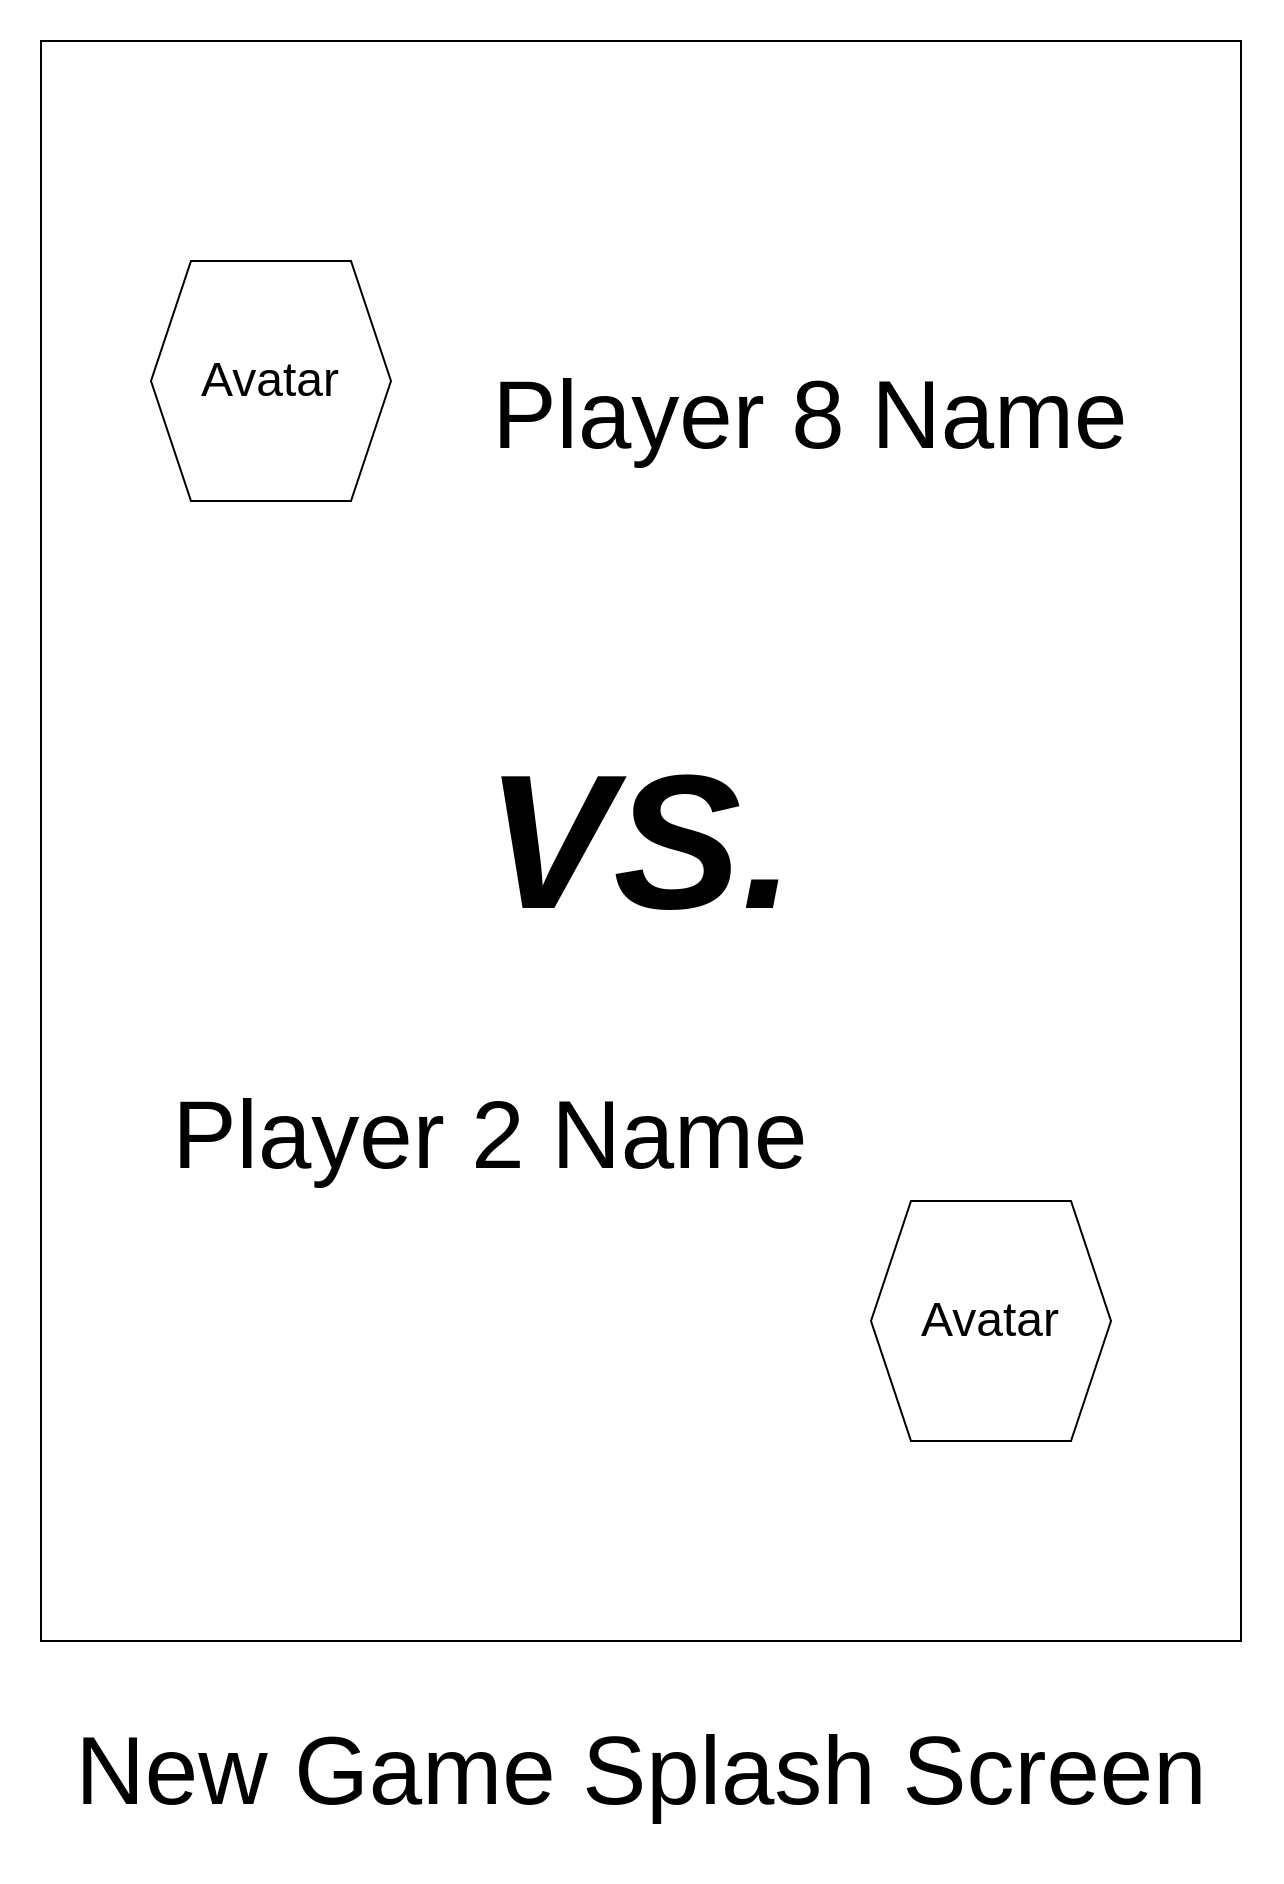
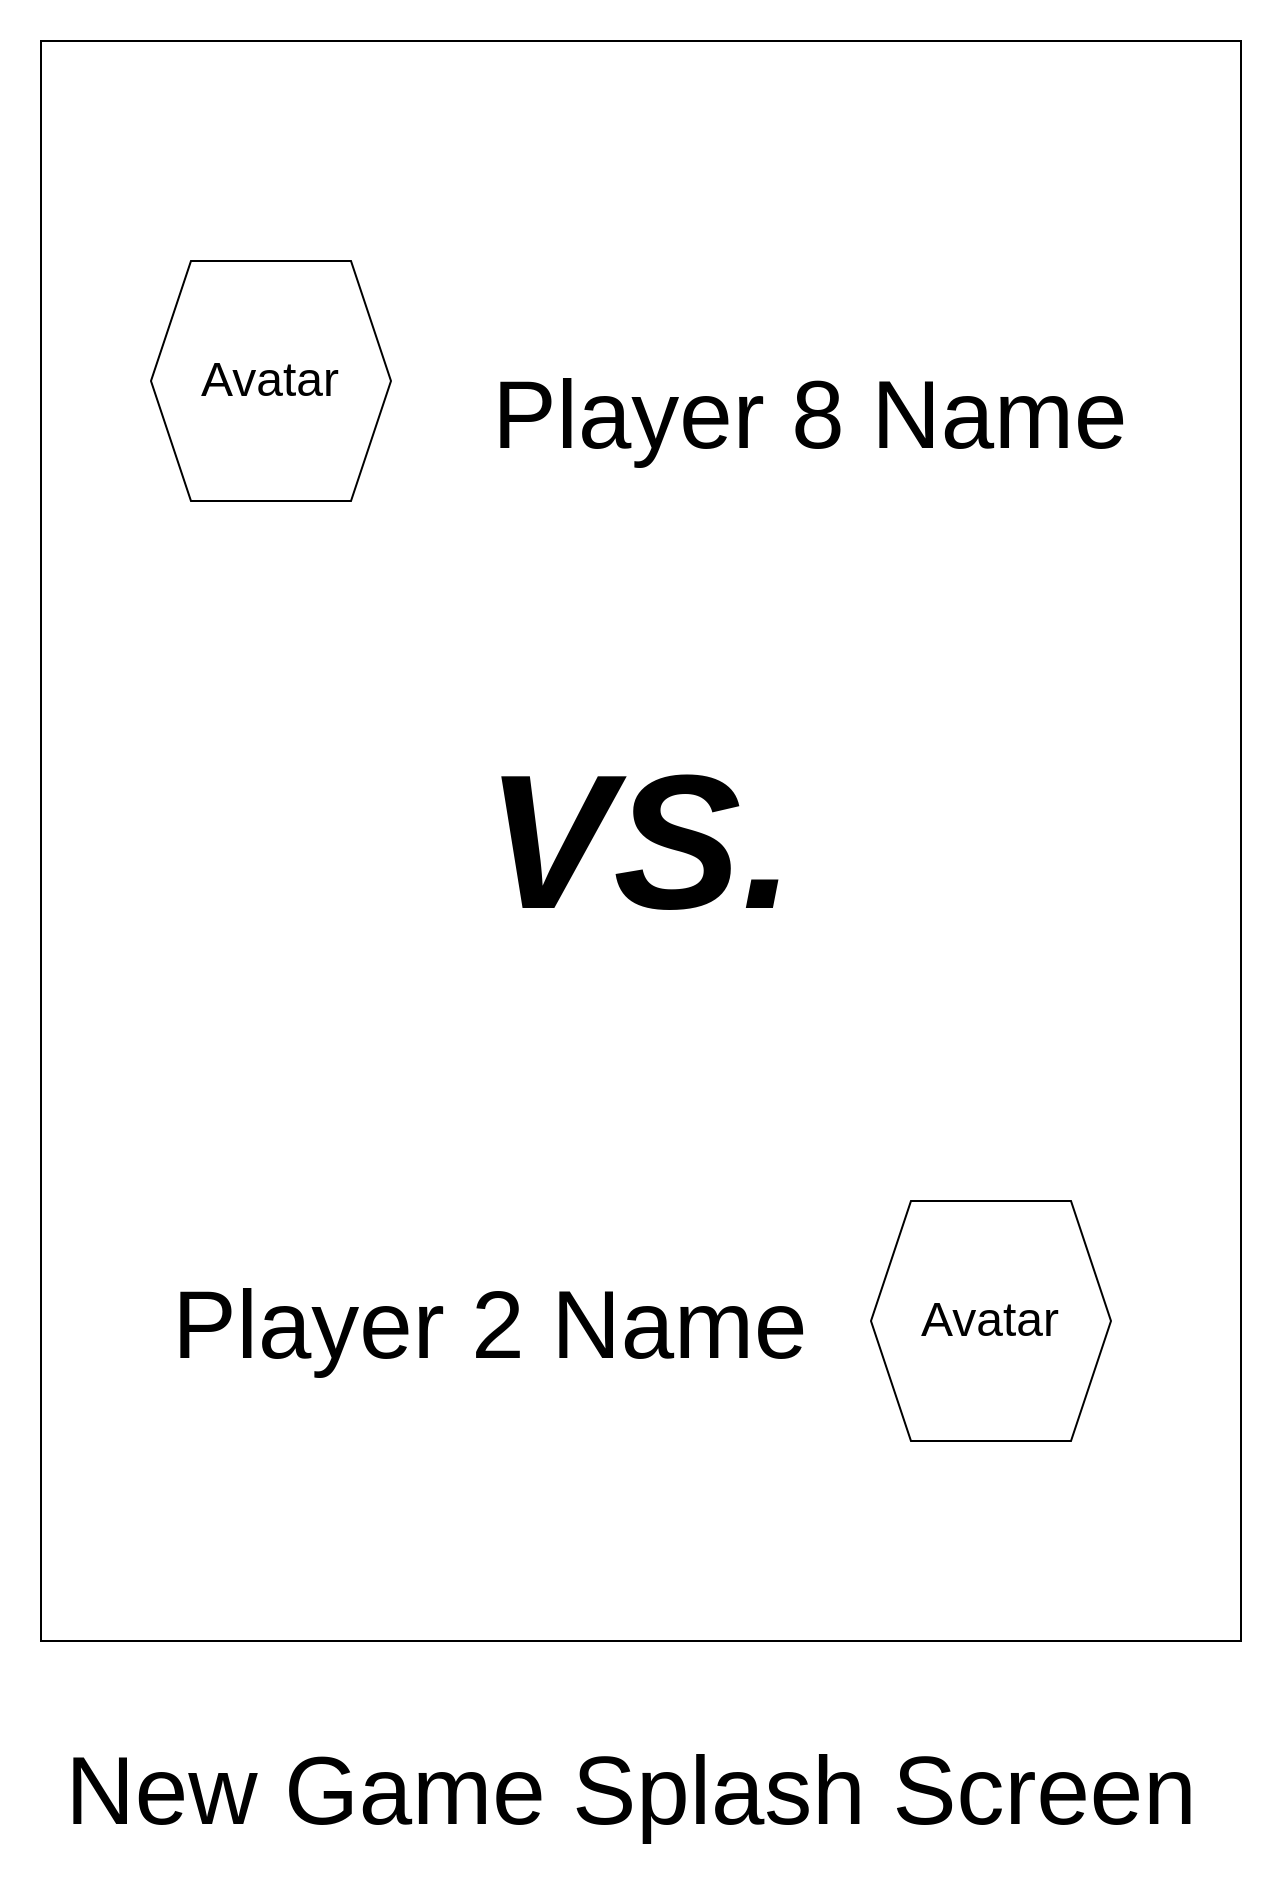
node "Player 2 Name": moved (491, 1101) -> (491, 1291)
node "New Game Splash Screen": moved (641, 1771) -> (631, 1791)
